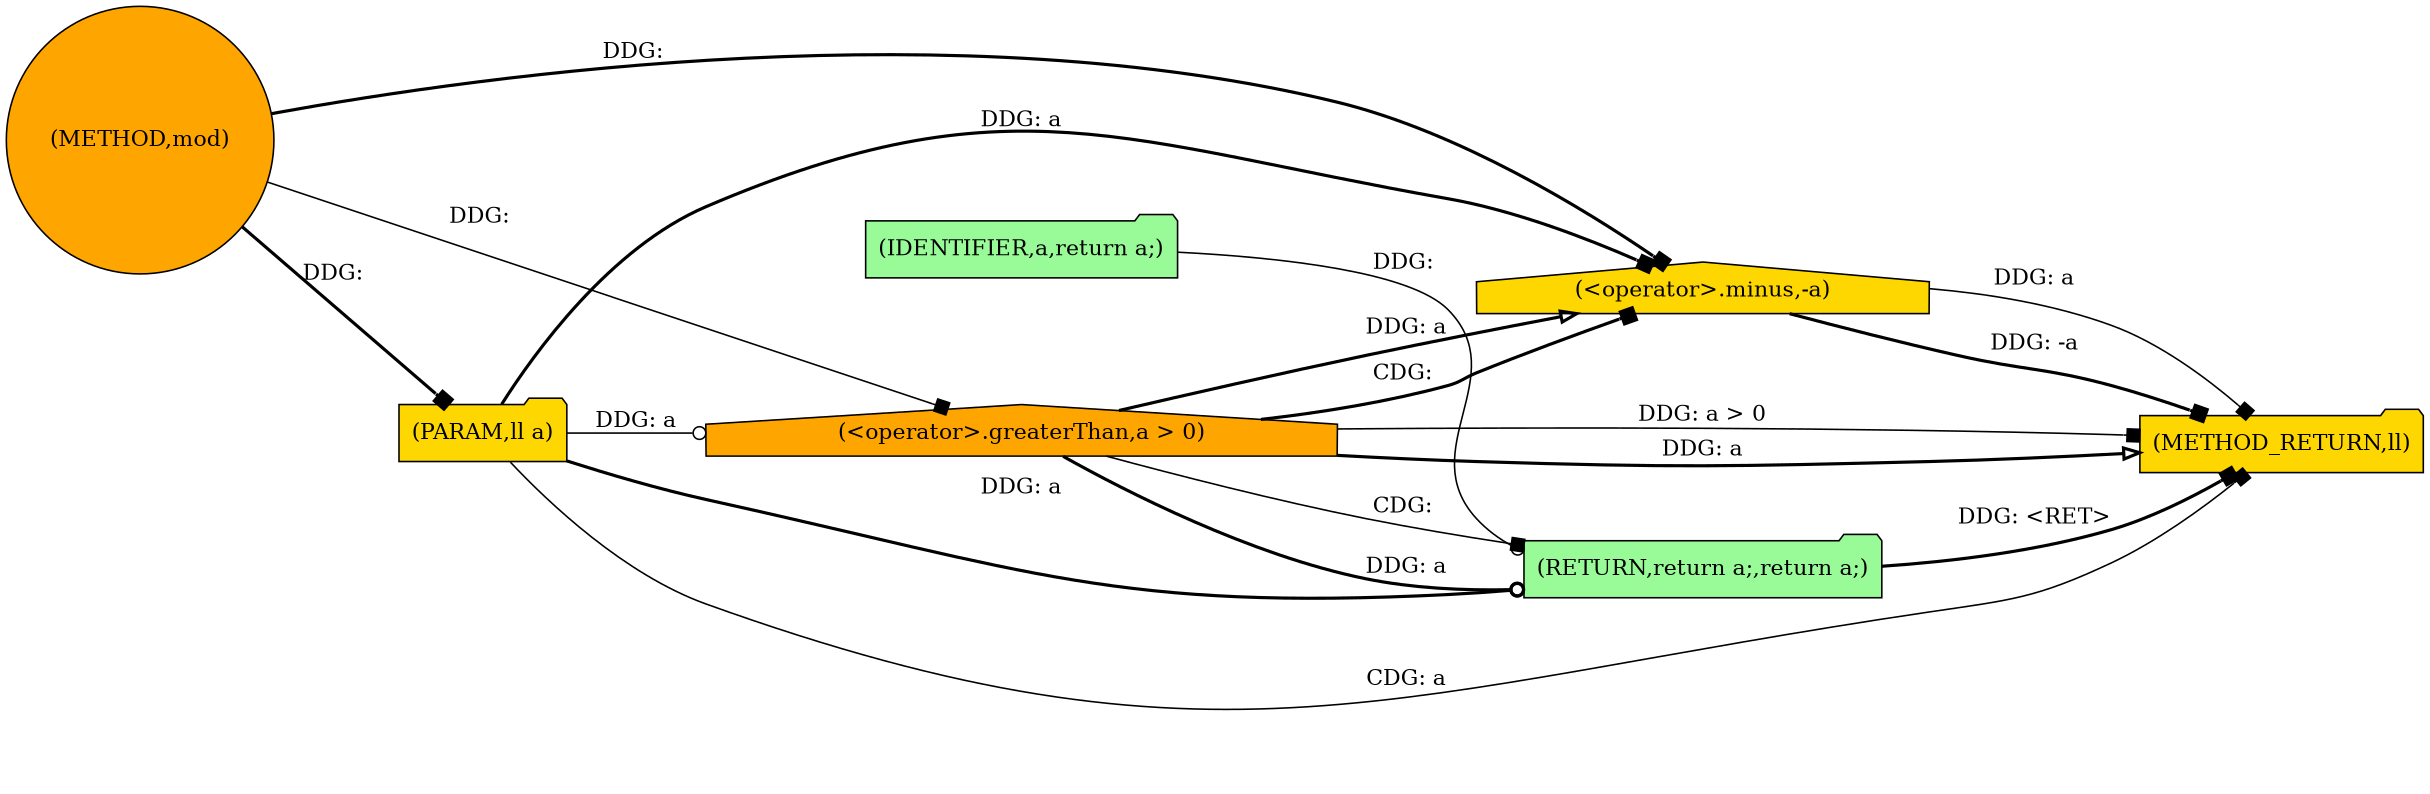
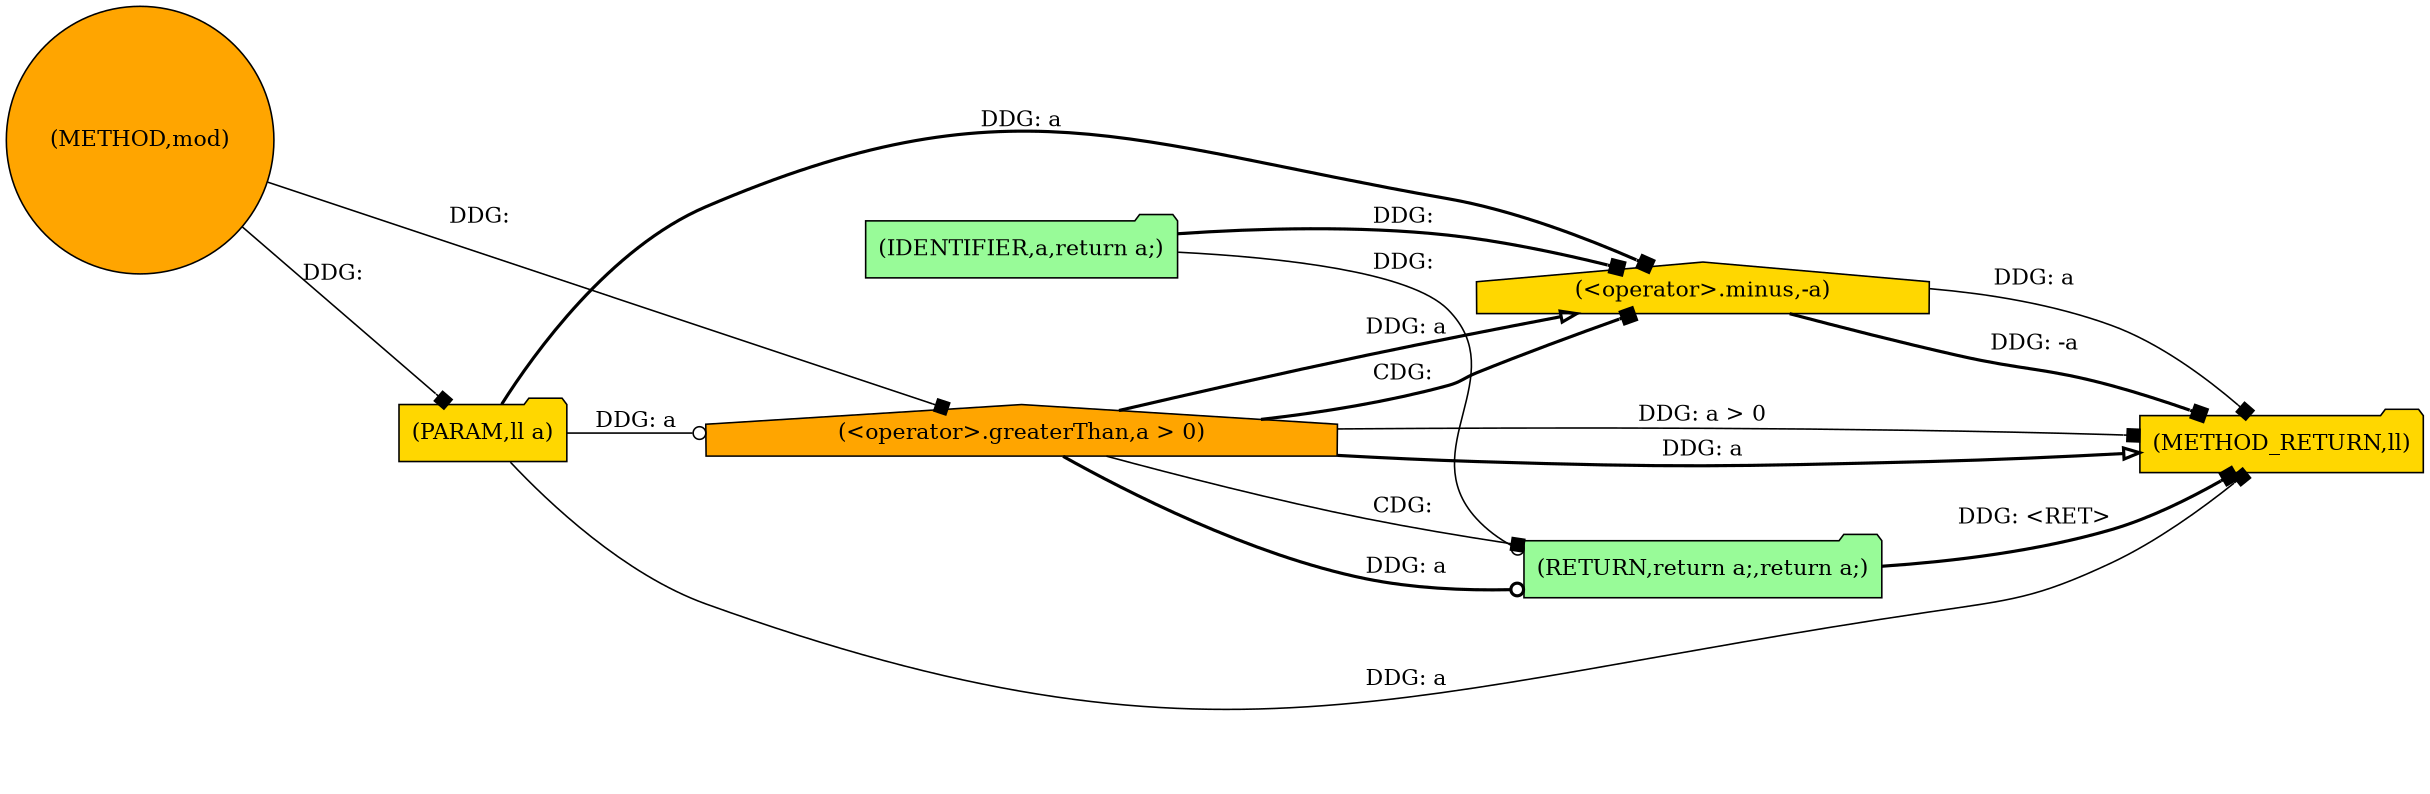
edge "(METHOD,mod)" -> "(<operator>.minus,-a)": now "(IDENTIFIER,a,return a;)" -> "(<operator>.minus,-a)"
edge "(METHOD,mod)" -> "(PARAM,ll a)": style bold -> solid
edge "(PARAM,ll a)" -> "(RETURN,return a;,return a;)": removed, label "DDG: a"
edge "(PARAM,ll a)" -> "(METHOD_RETURN,ll)": label "CDG: a" -> "DDG: a"
